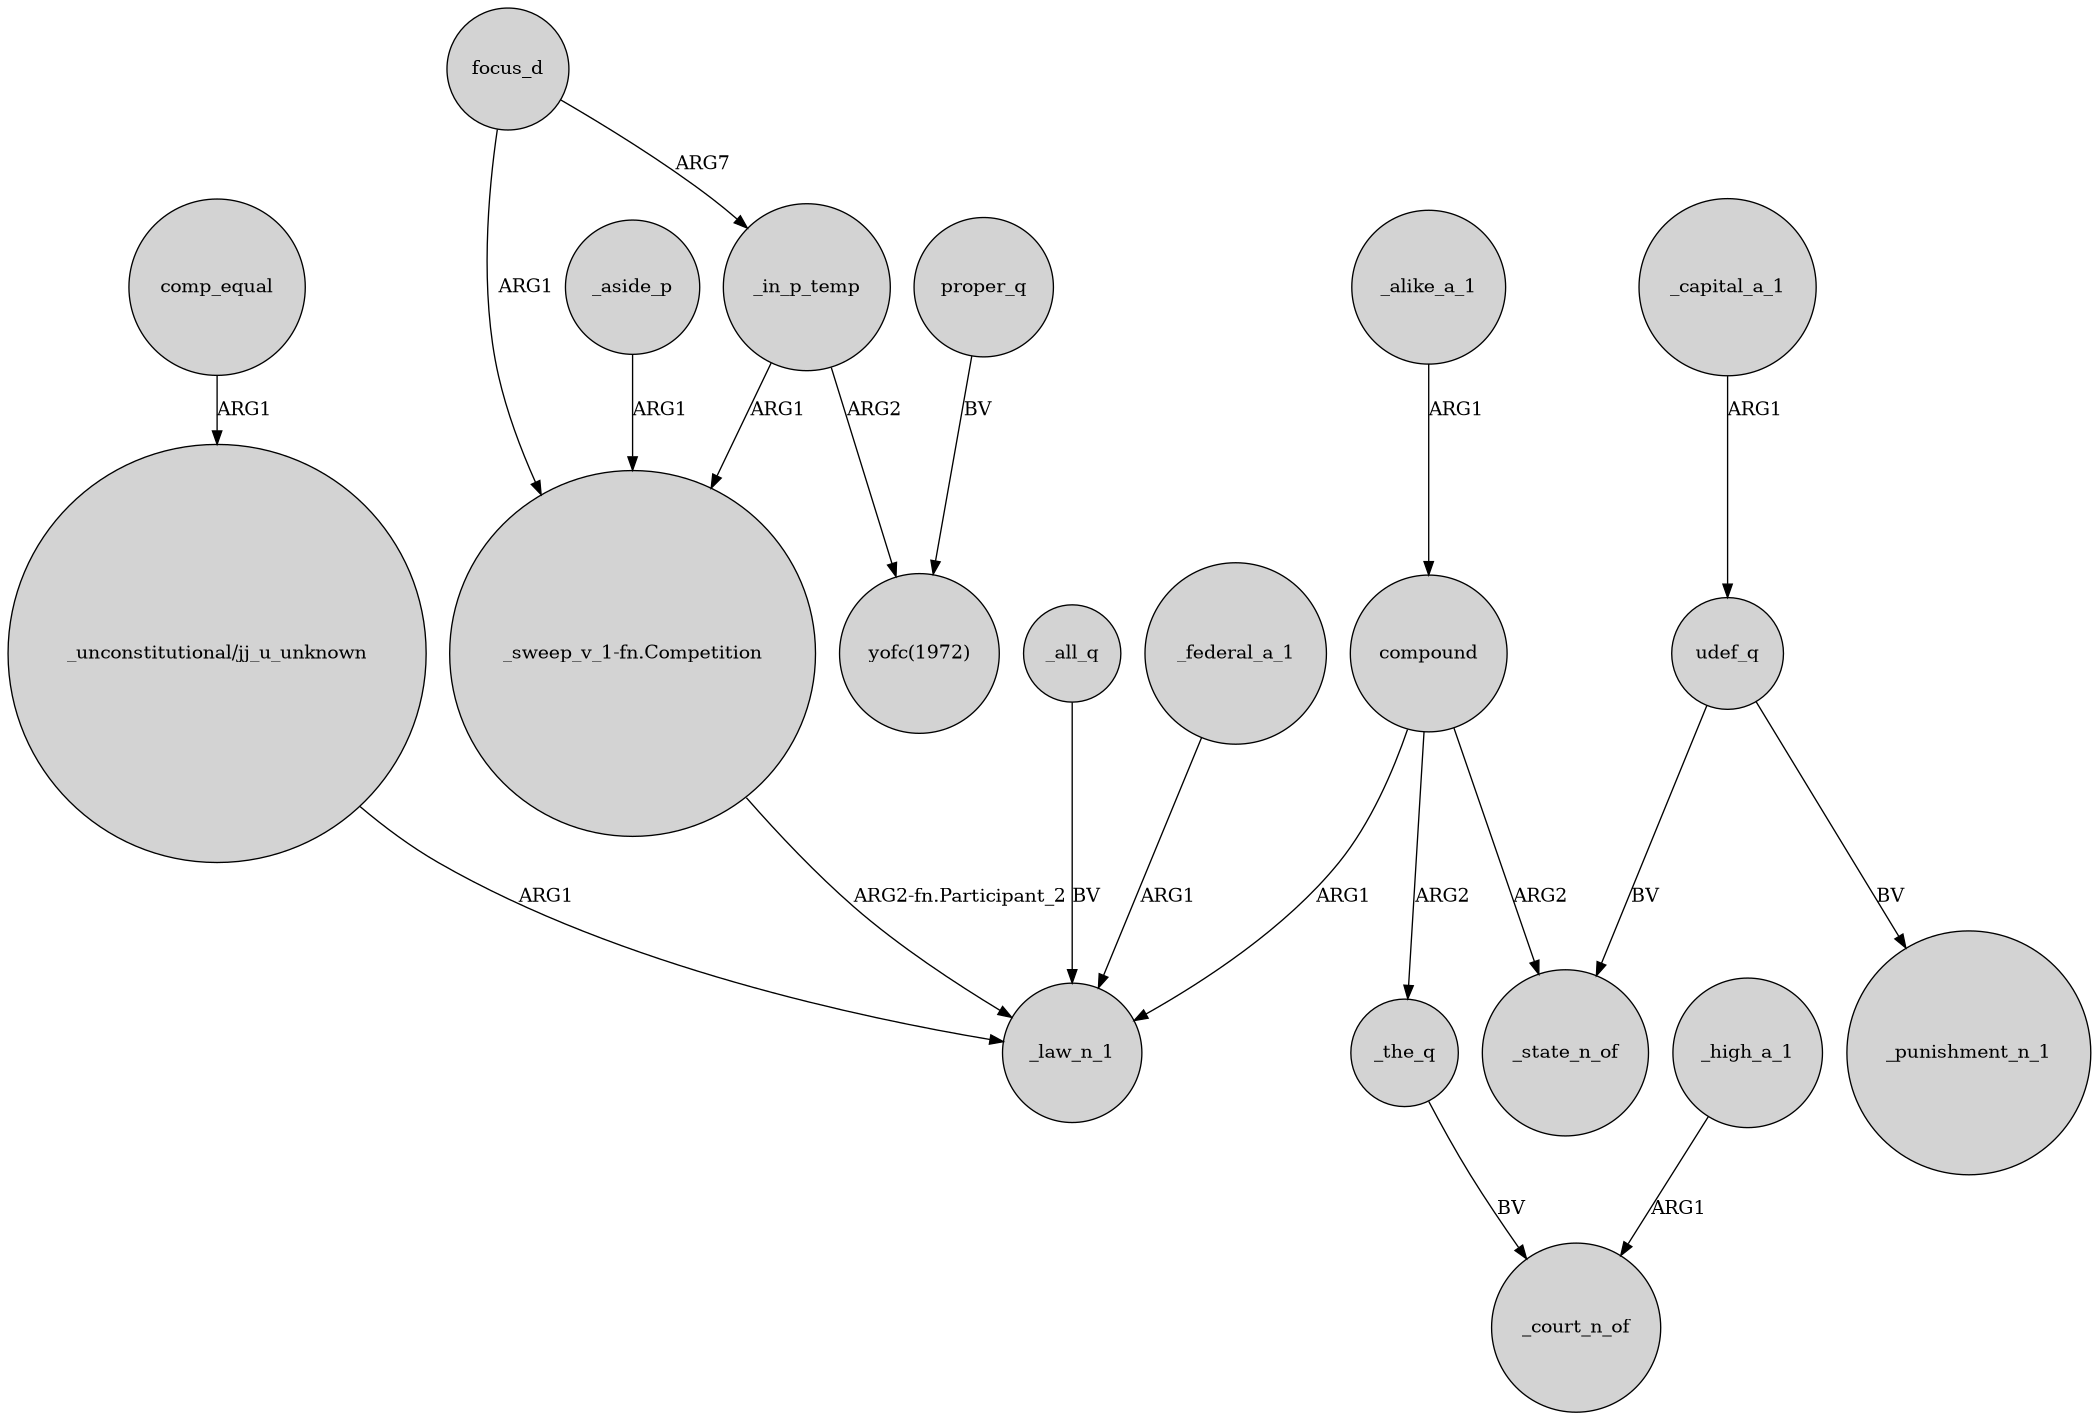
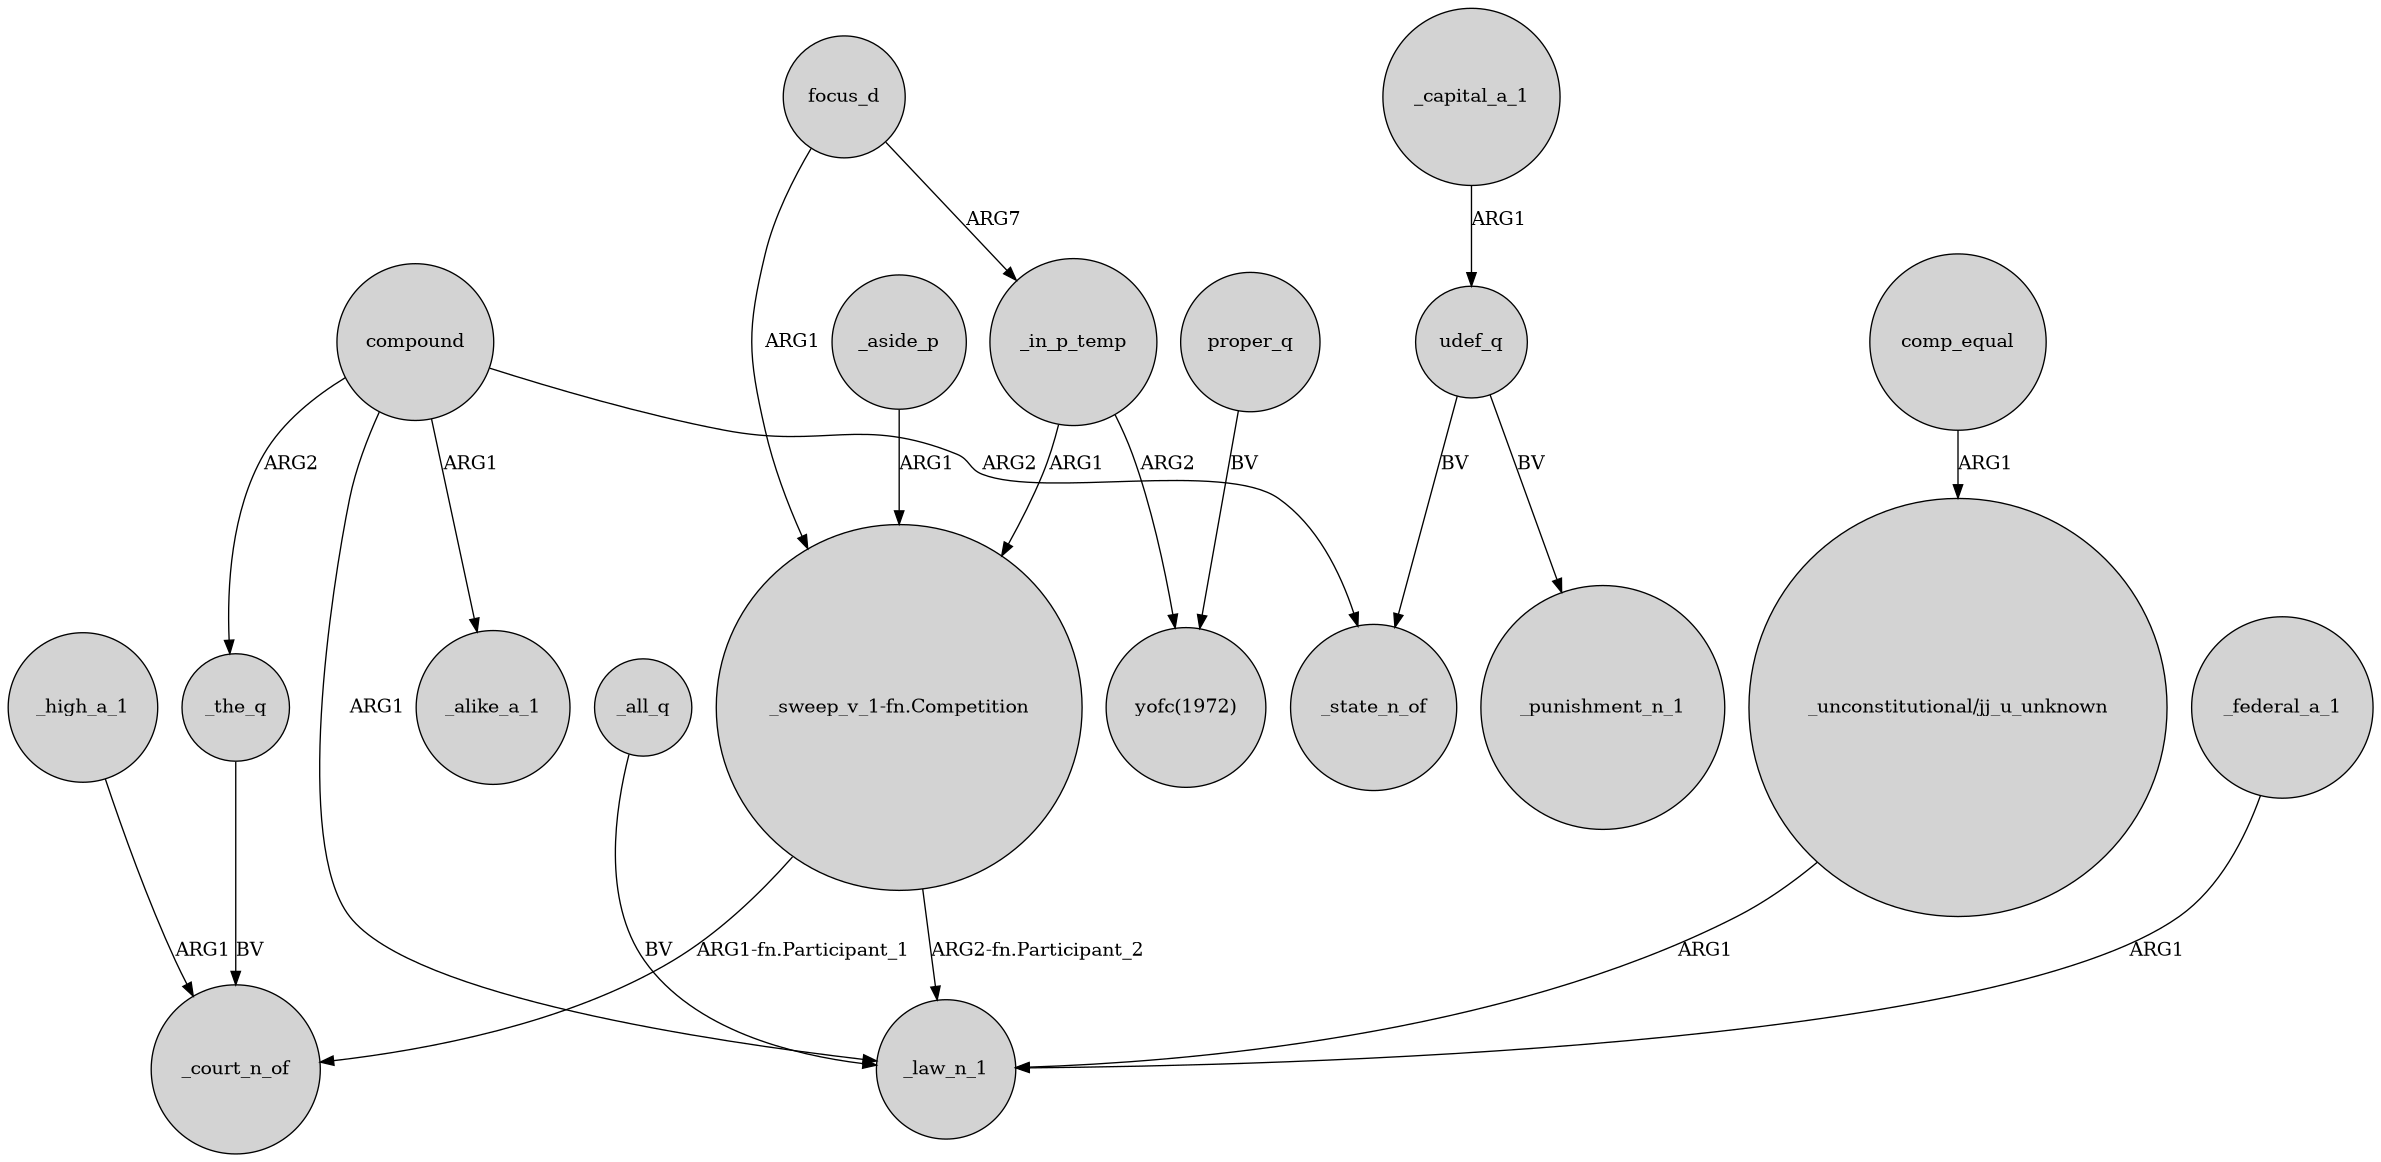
edge "_alike_a_1" -> "compound": reversed
edge "_sweep_v_1-fn.Competition" -> "_court_n_of": added, label "ARG1-fn.Participant_1"
